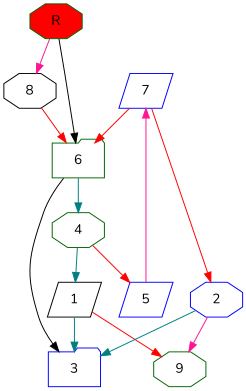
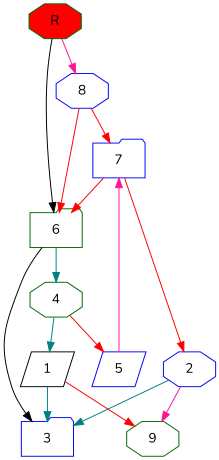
node "8": color black -> blue
node "7": shape parallelogram -> folder
edge "8" -> "7": added
